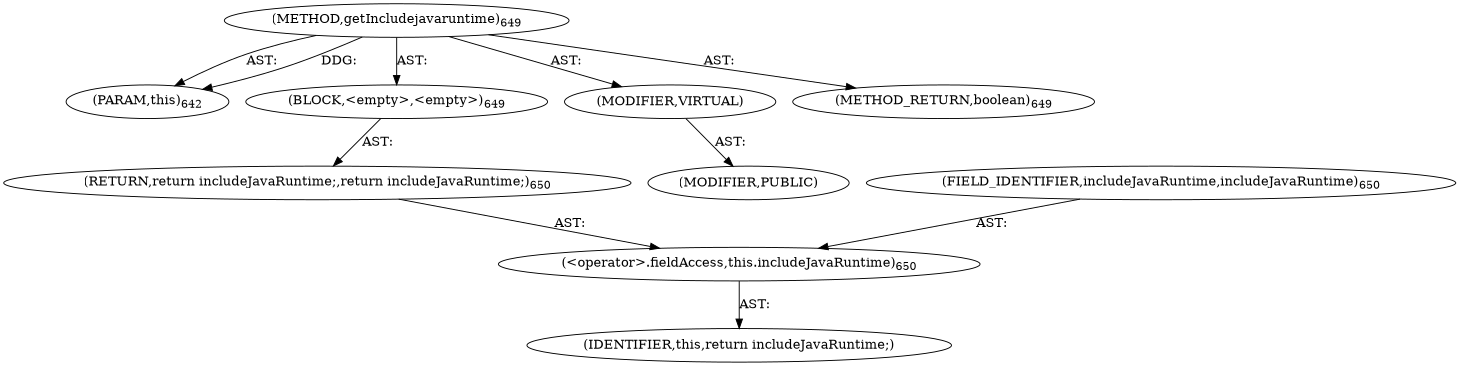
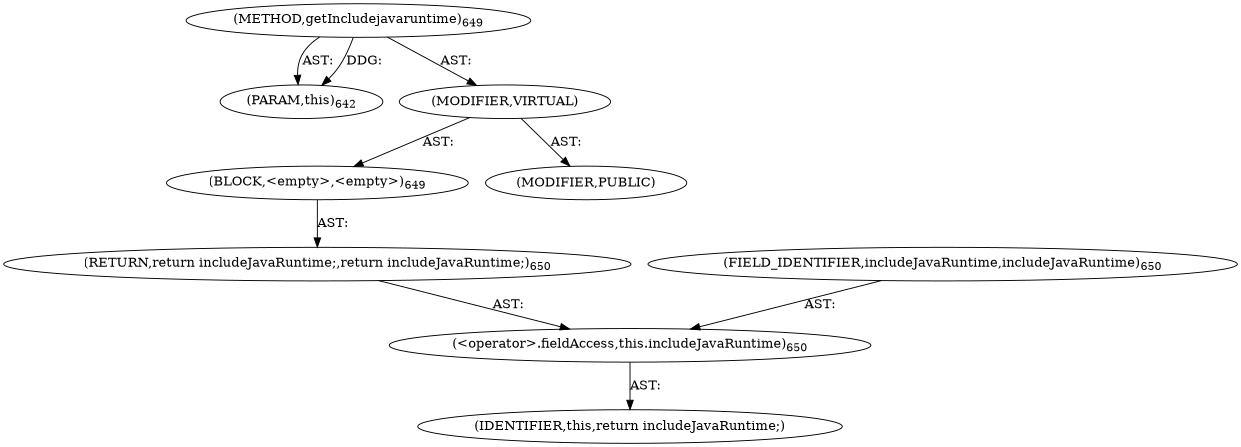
edge "(METHOD,getIncludejavaruntime)" -> "(BLOCK,<empty>,<empty>)": now "(MODIFIER,VIRTUAL)" -> "(BLOCK,<empty>,<empty>)"
node "(METHOD_RETURN,boolean)": removed
